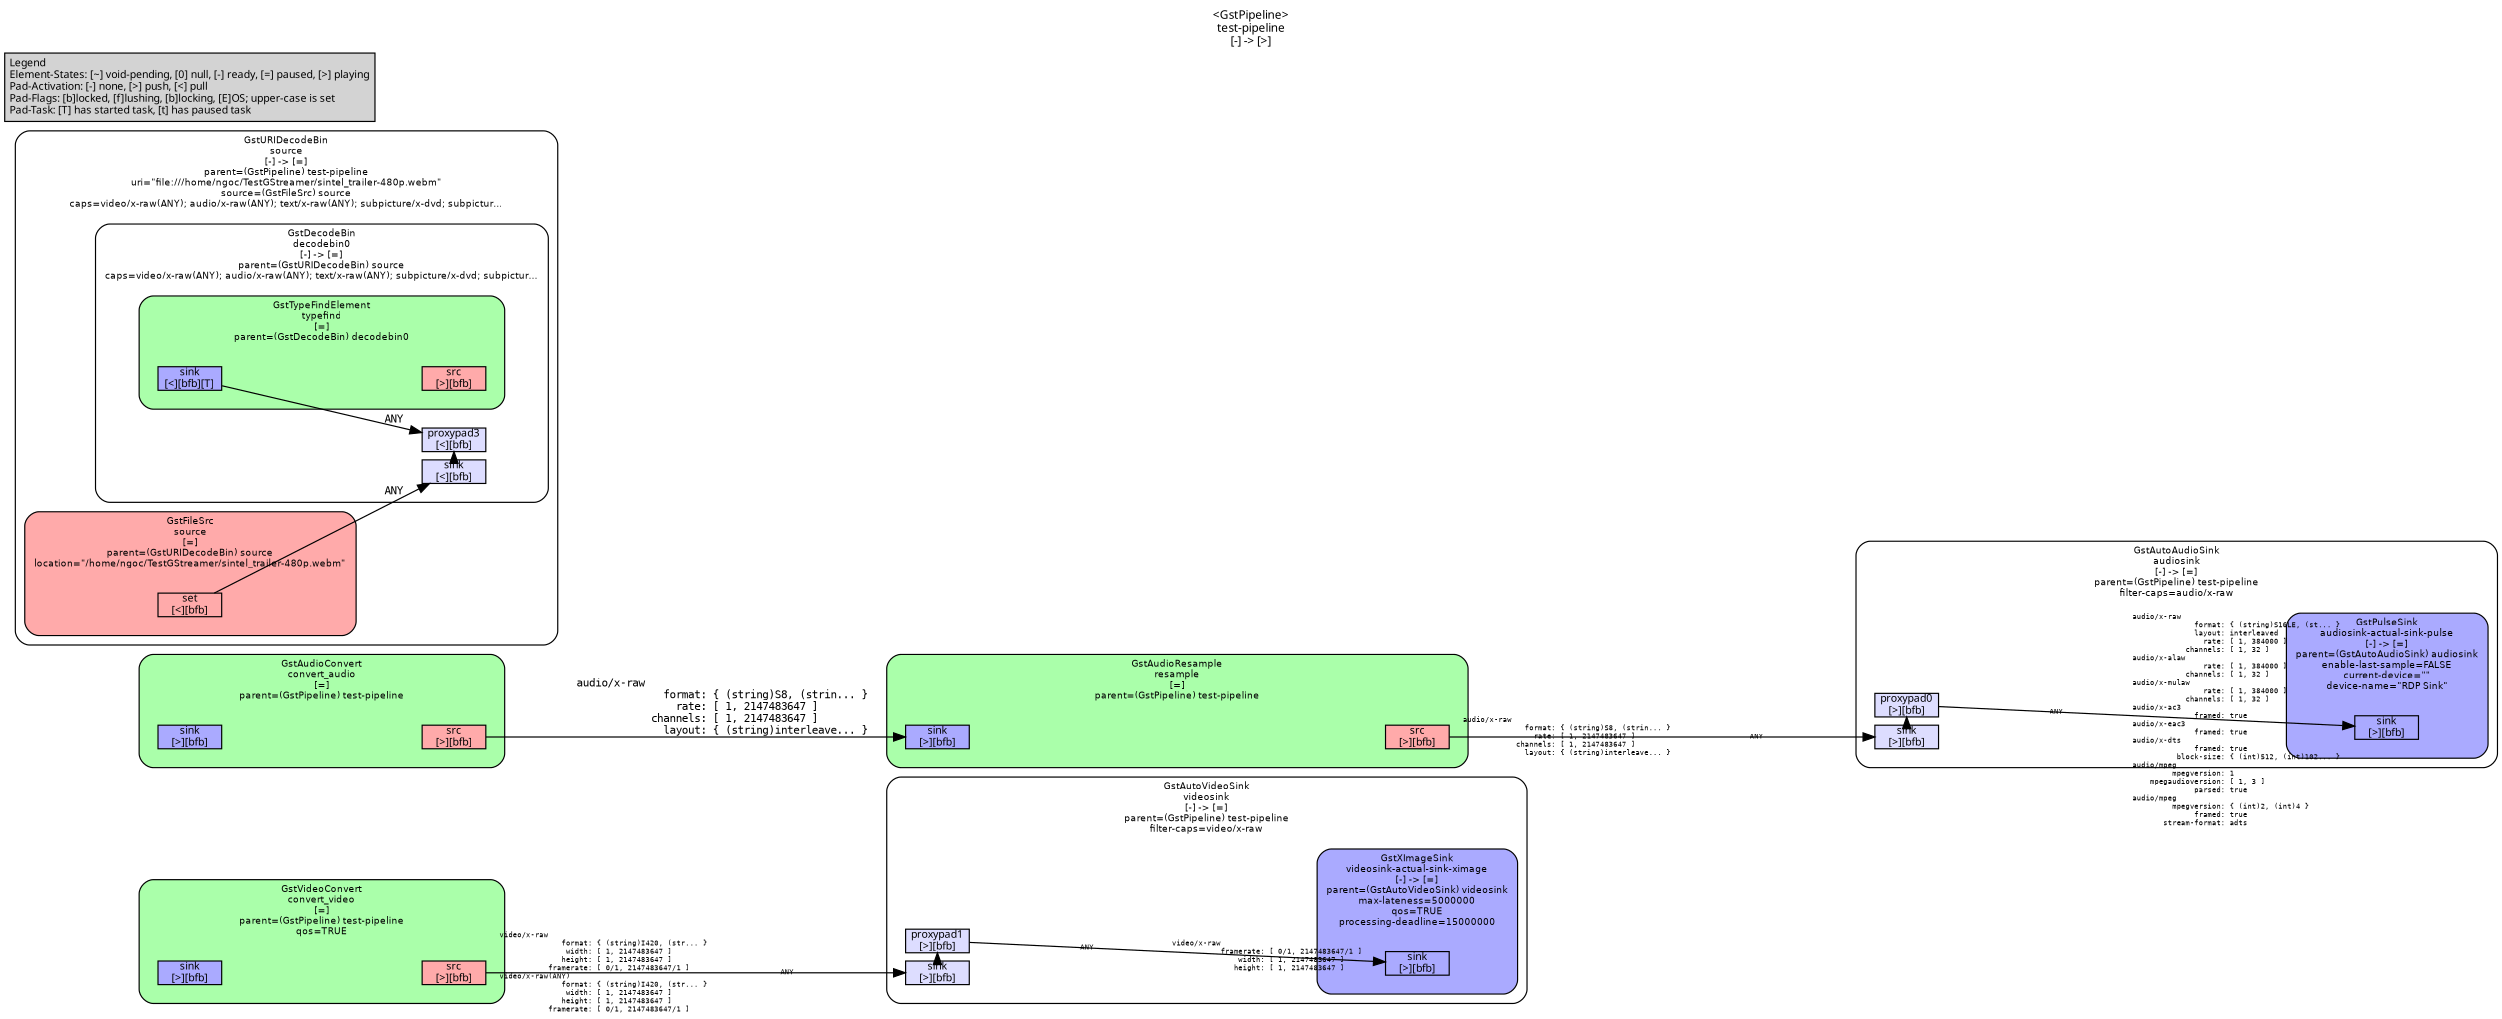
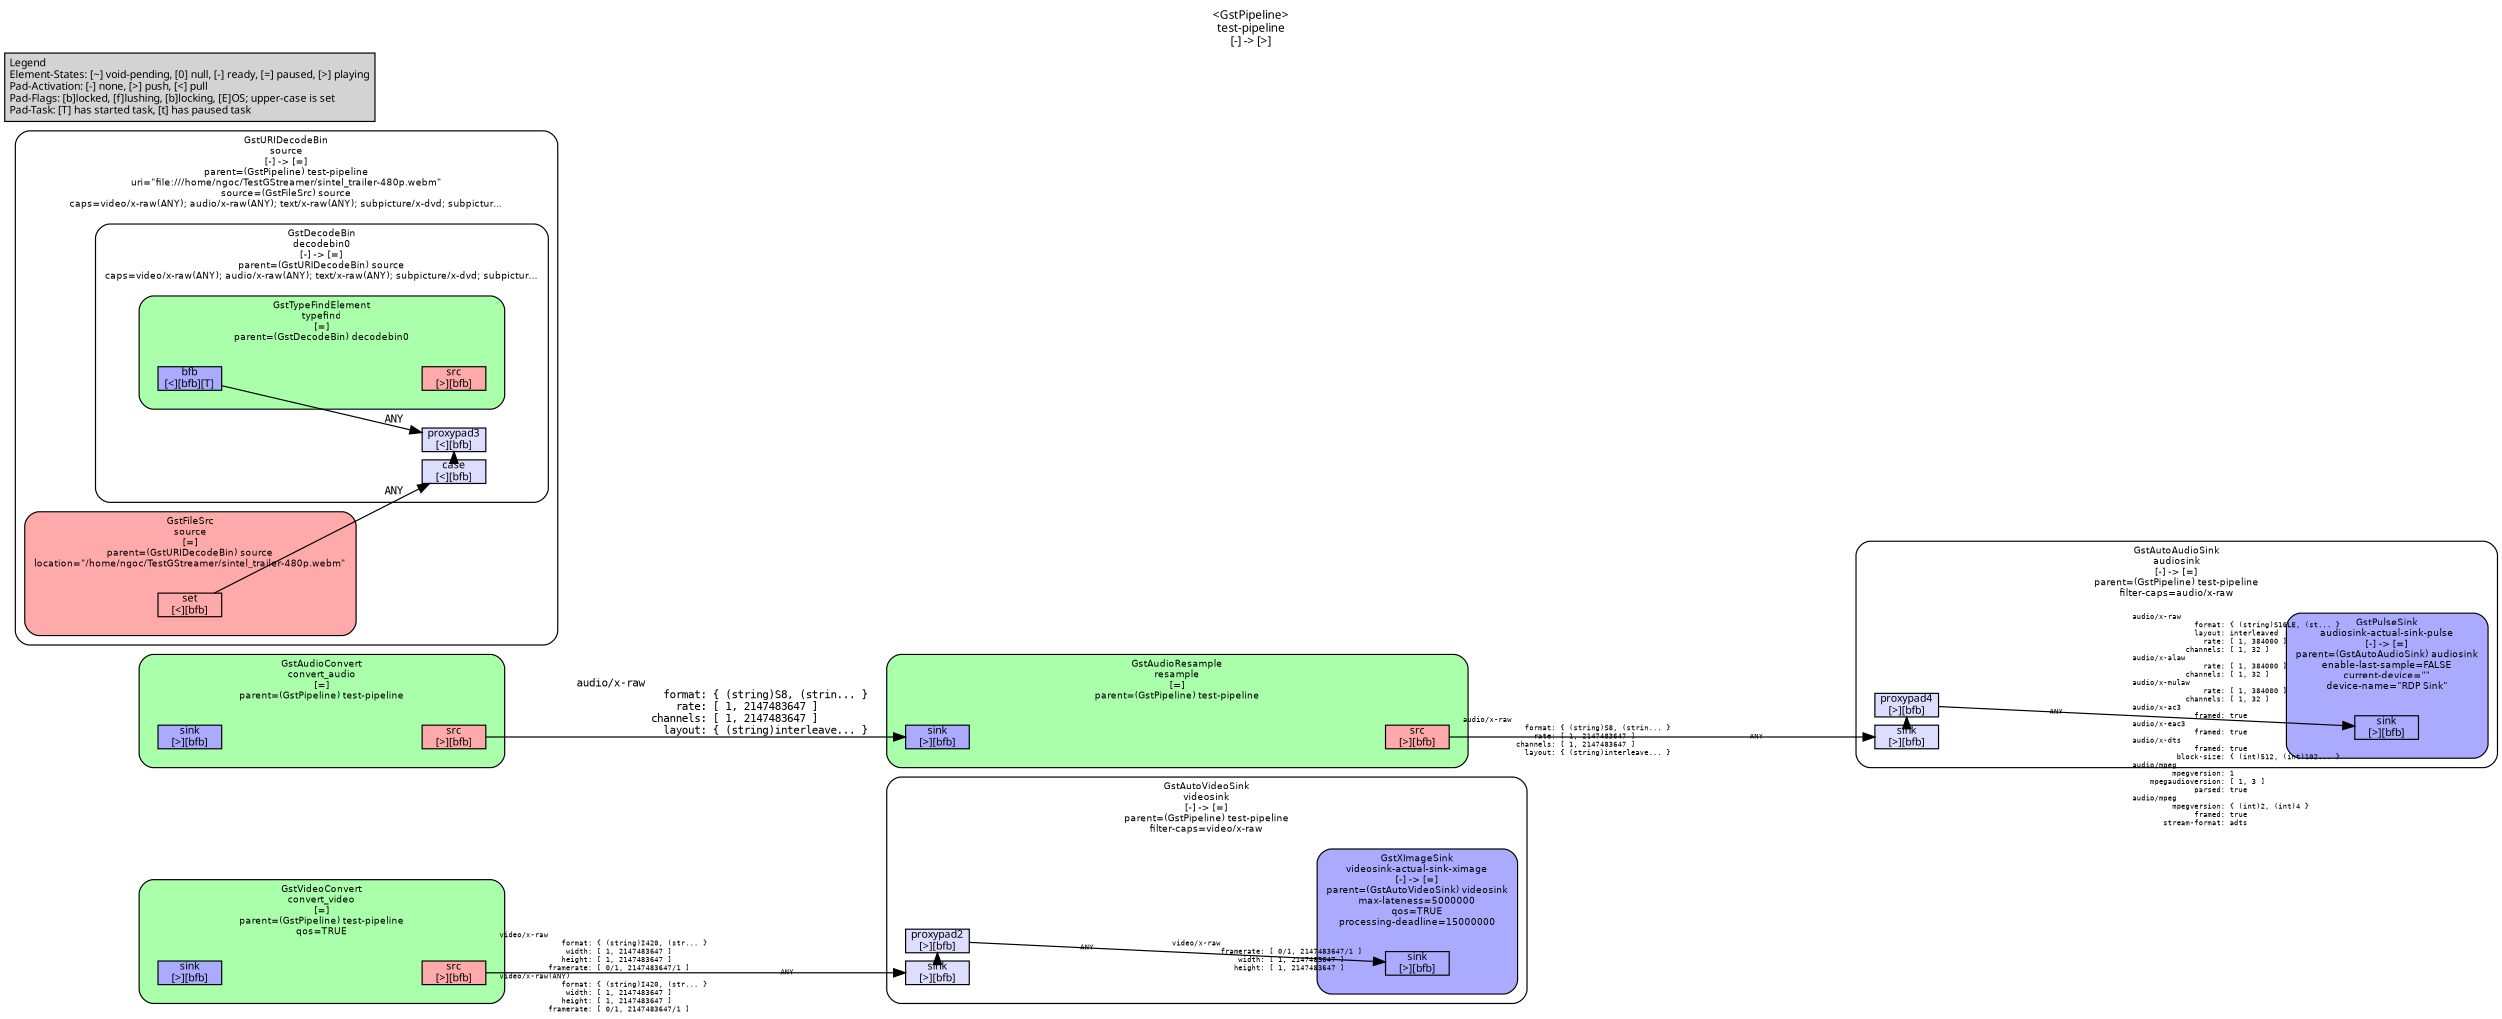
node "sink [<][bfb][T]": label "sink [<][bfb][T]" -> "bfb [<][bfb][T]"
node "sink [<][bfb]": label "sink [<][bfb]" -> "case [<][bfb]"
node "proxypad0 [>][bfb]": label "proxypad0 [>][bfb]" -> "proxypad4 [>][bfb]"
node "proxypad1 [>][bfb]": label "proxypad1 [>][bfb]" -> "proxypad2 [>][bfb]"
